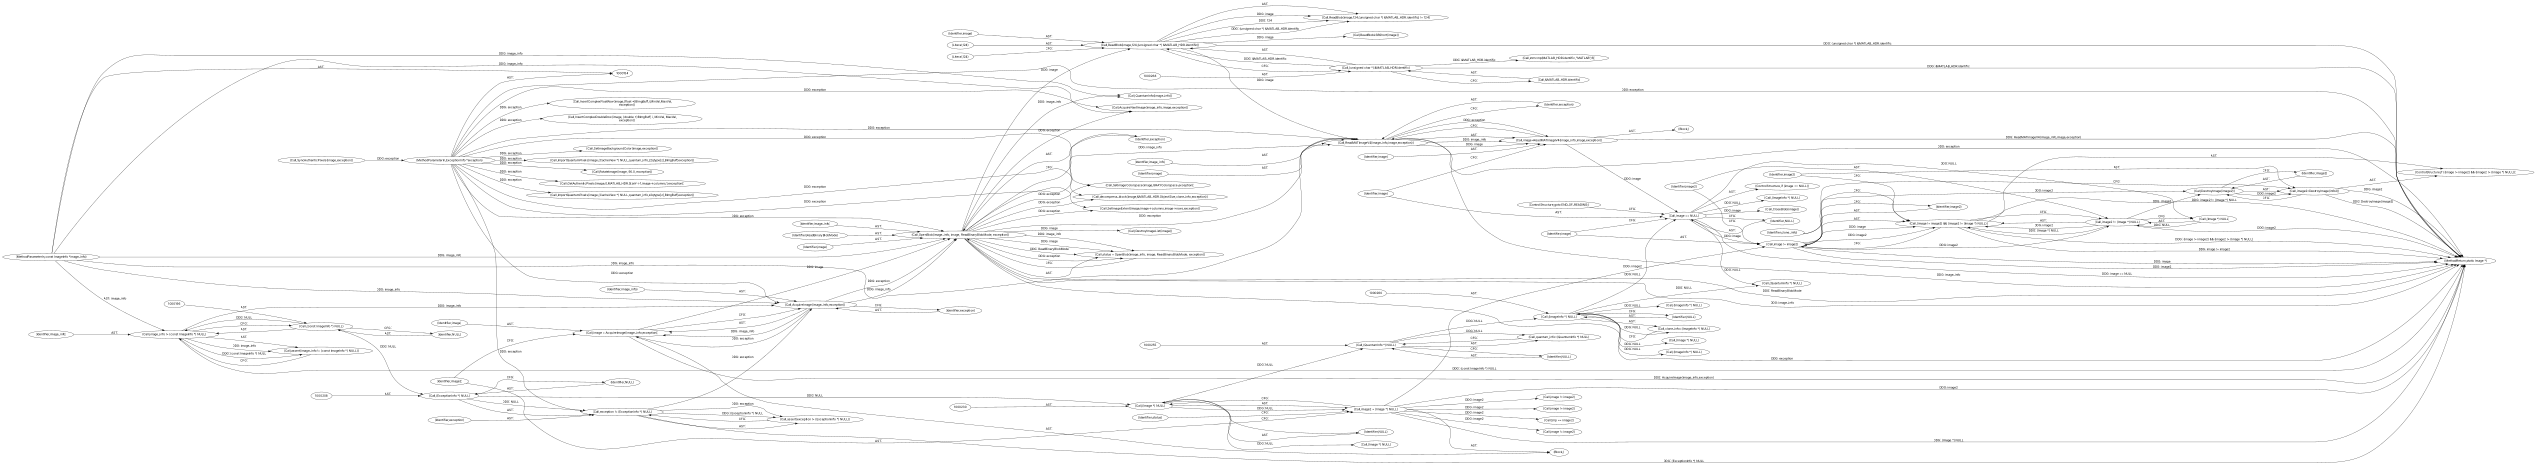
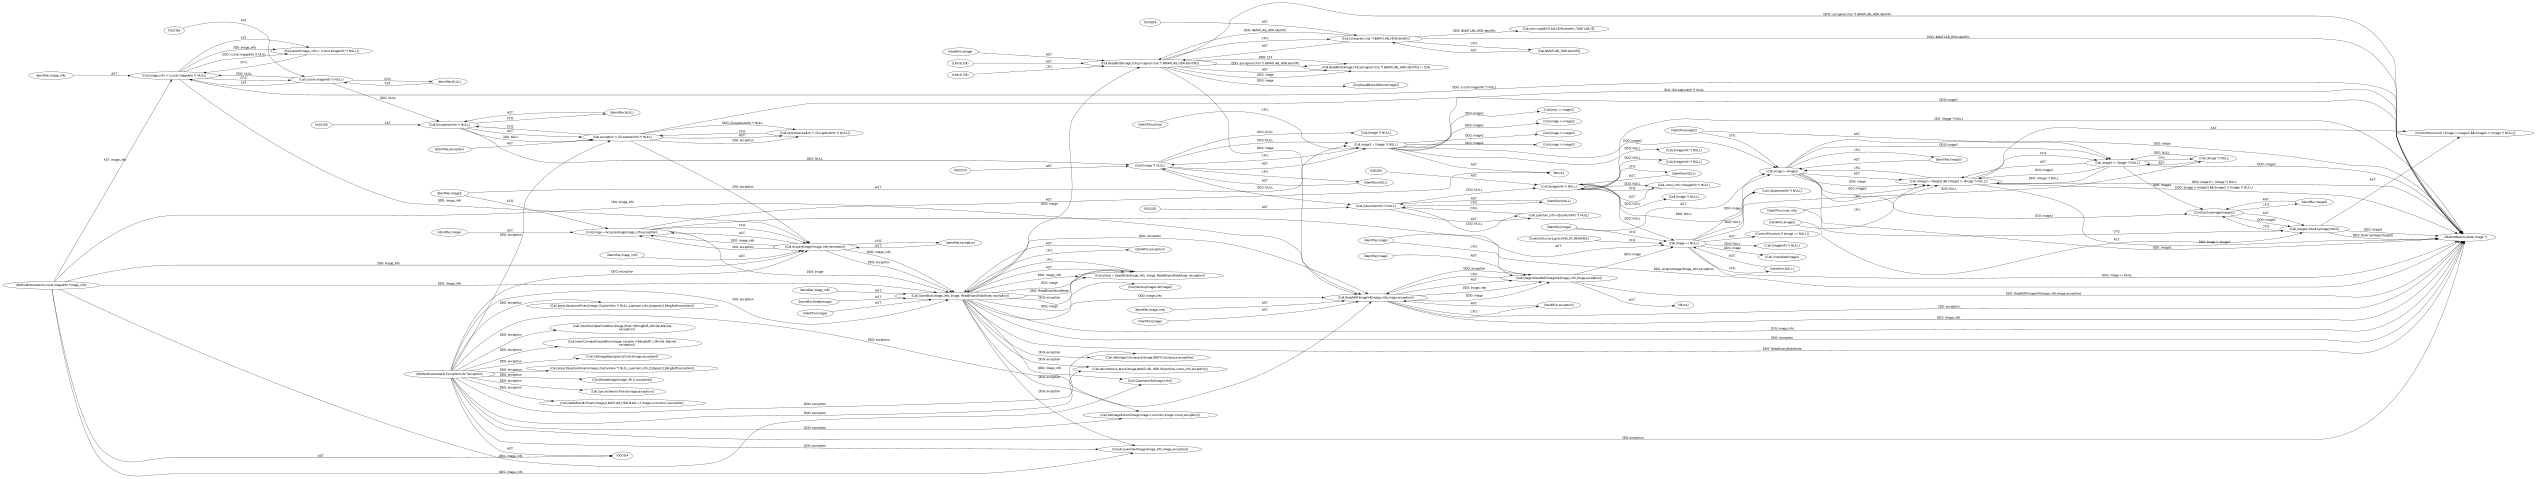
edge "(Call,exception != (ExceptionInfo *) NULL)" -> "(Call,(ExceptionInfo *) NULL)": added, label "CFG:"
edge "(Call,SyncAuthenticPixels(image,exception))" -> "(MethodParameterIn,ExceptionInfo *exception)": reversed
node "(Identifier,ReadBinaryBlobMode)": label "(Identifier,ReadBinaryBlobMode)" -> "(Identifier,RotateImage)"
